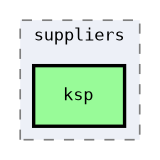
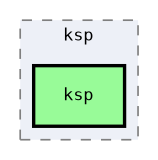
cluster "suppliers": label "suppliers" -> "ksp"
